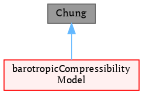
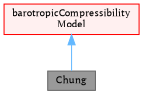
edge "barotropicCompressibility Model" -> "Chung": reversed
